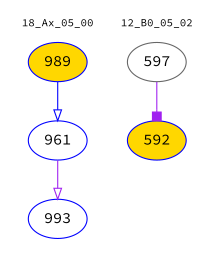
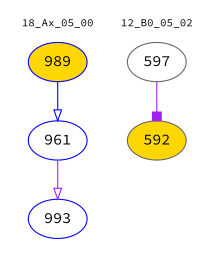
node "592": color blue -> gray40
